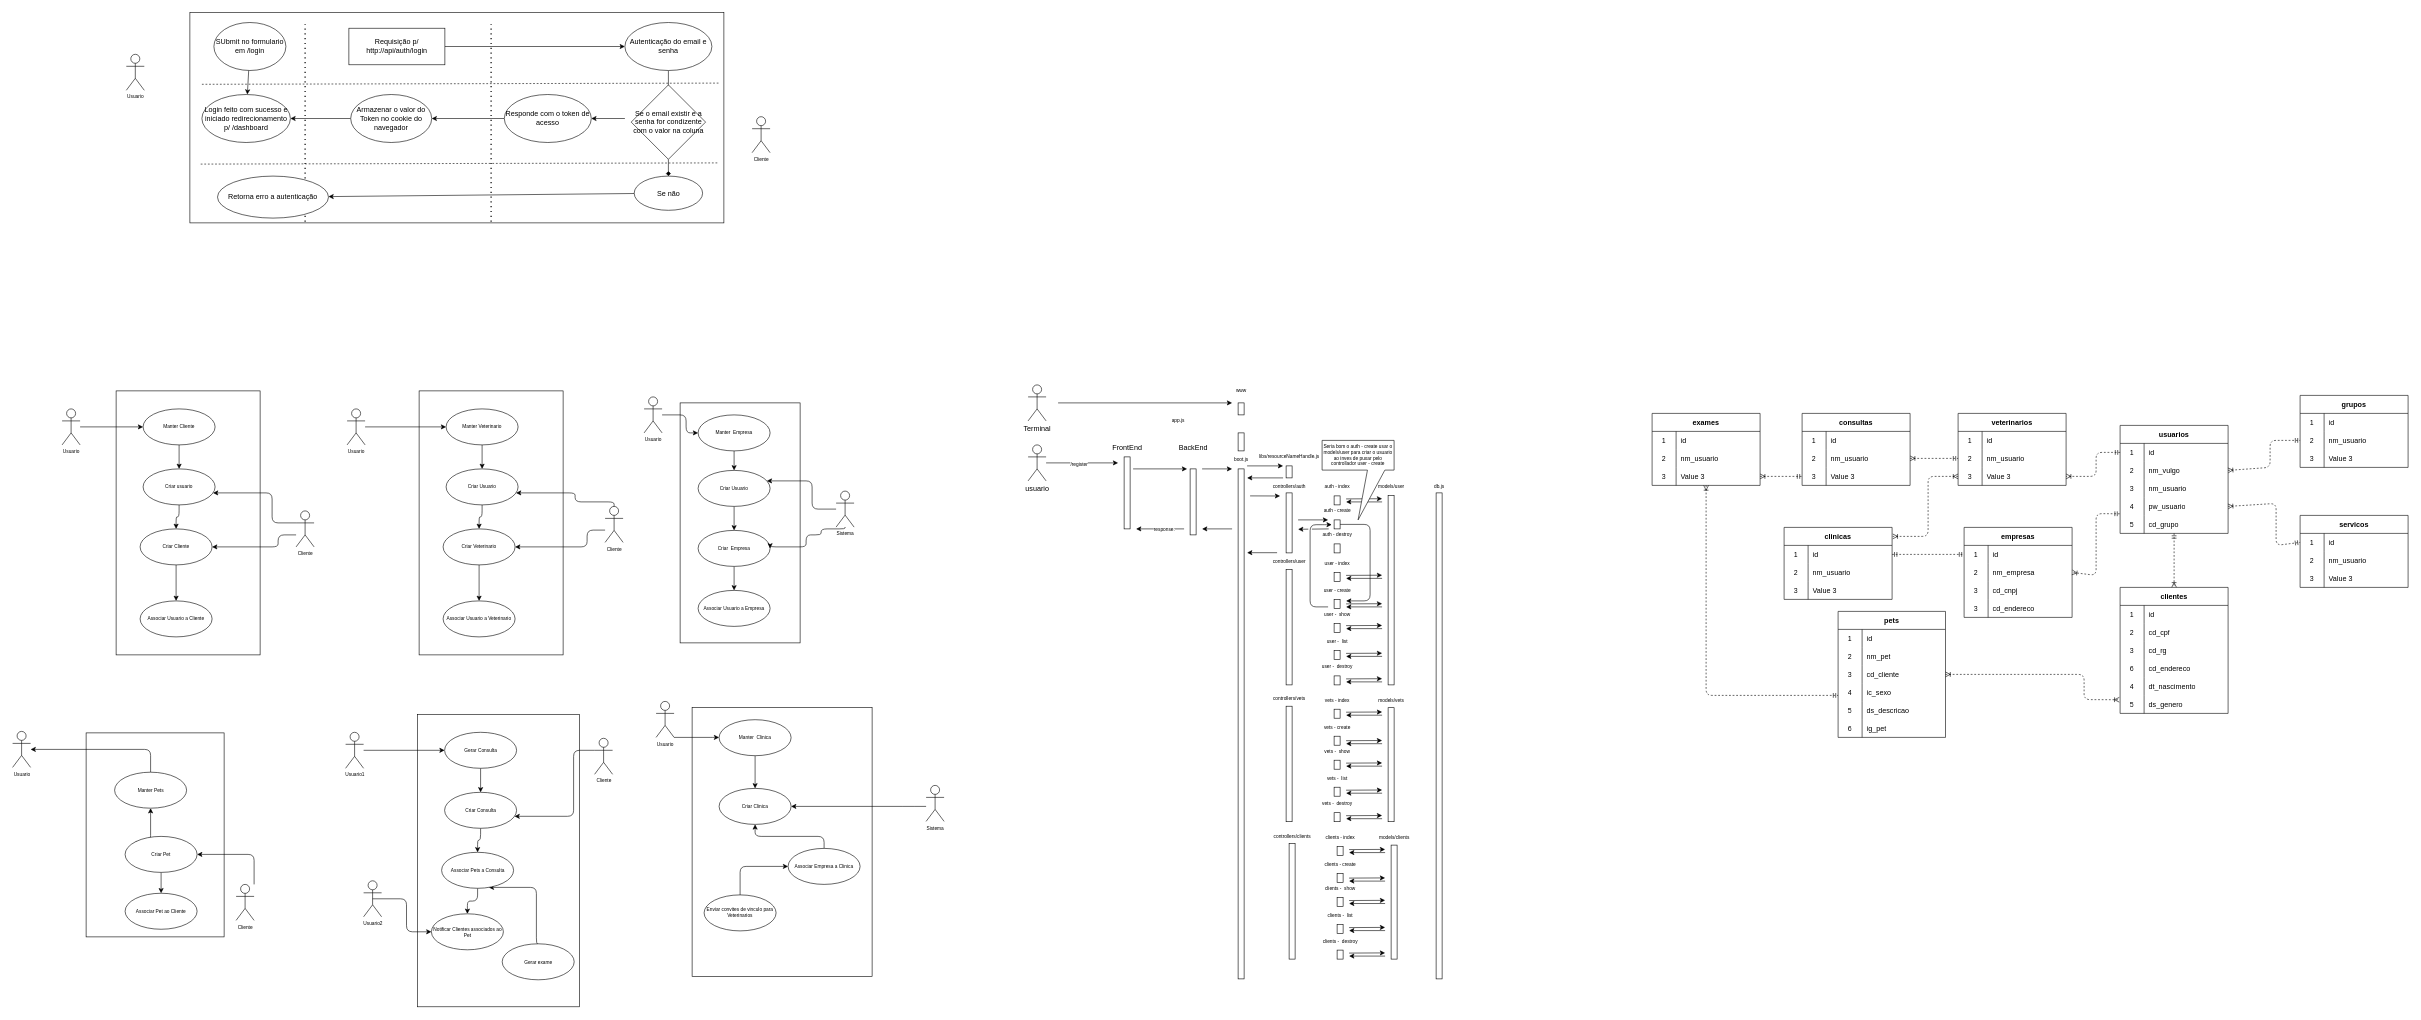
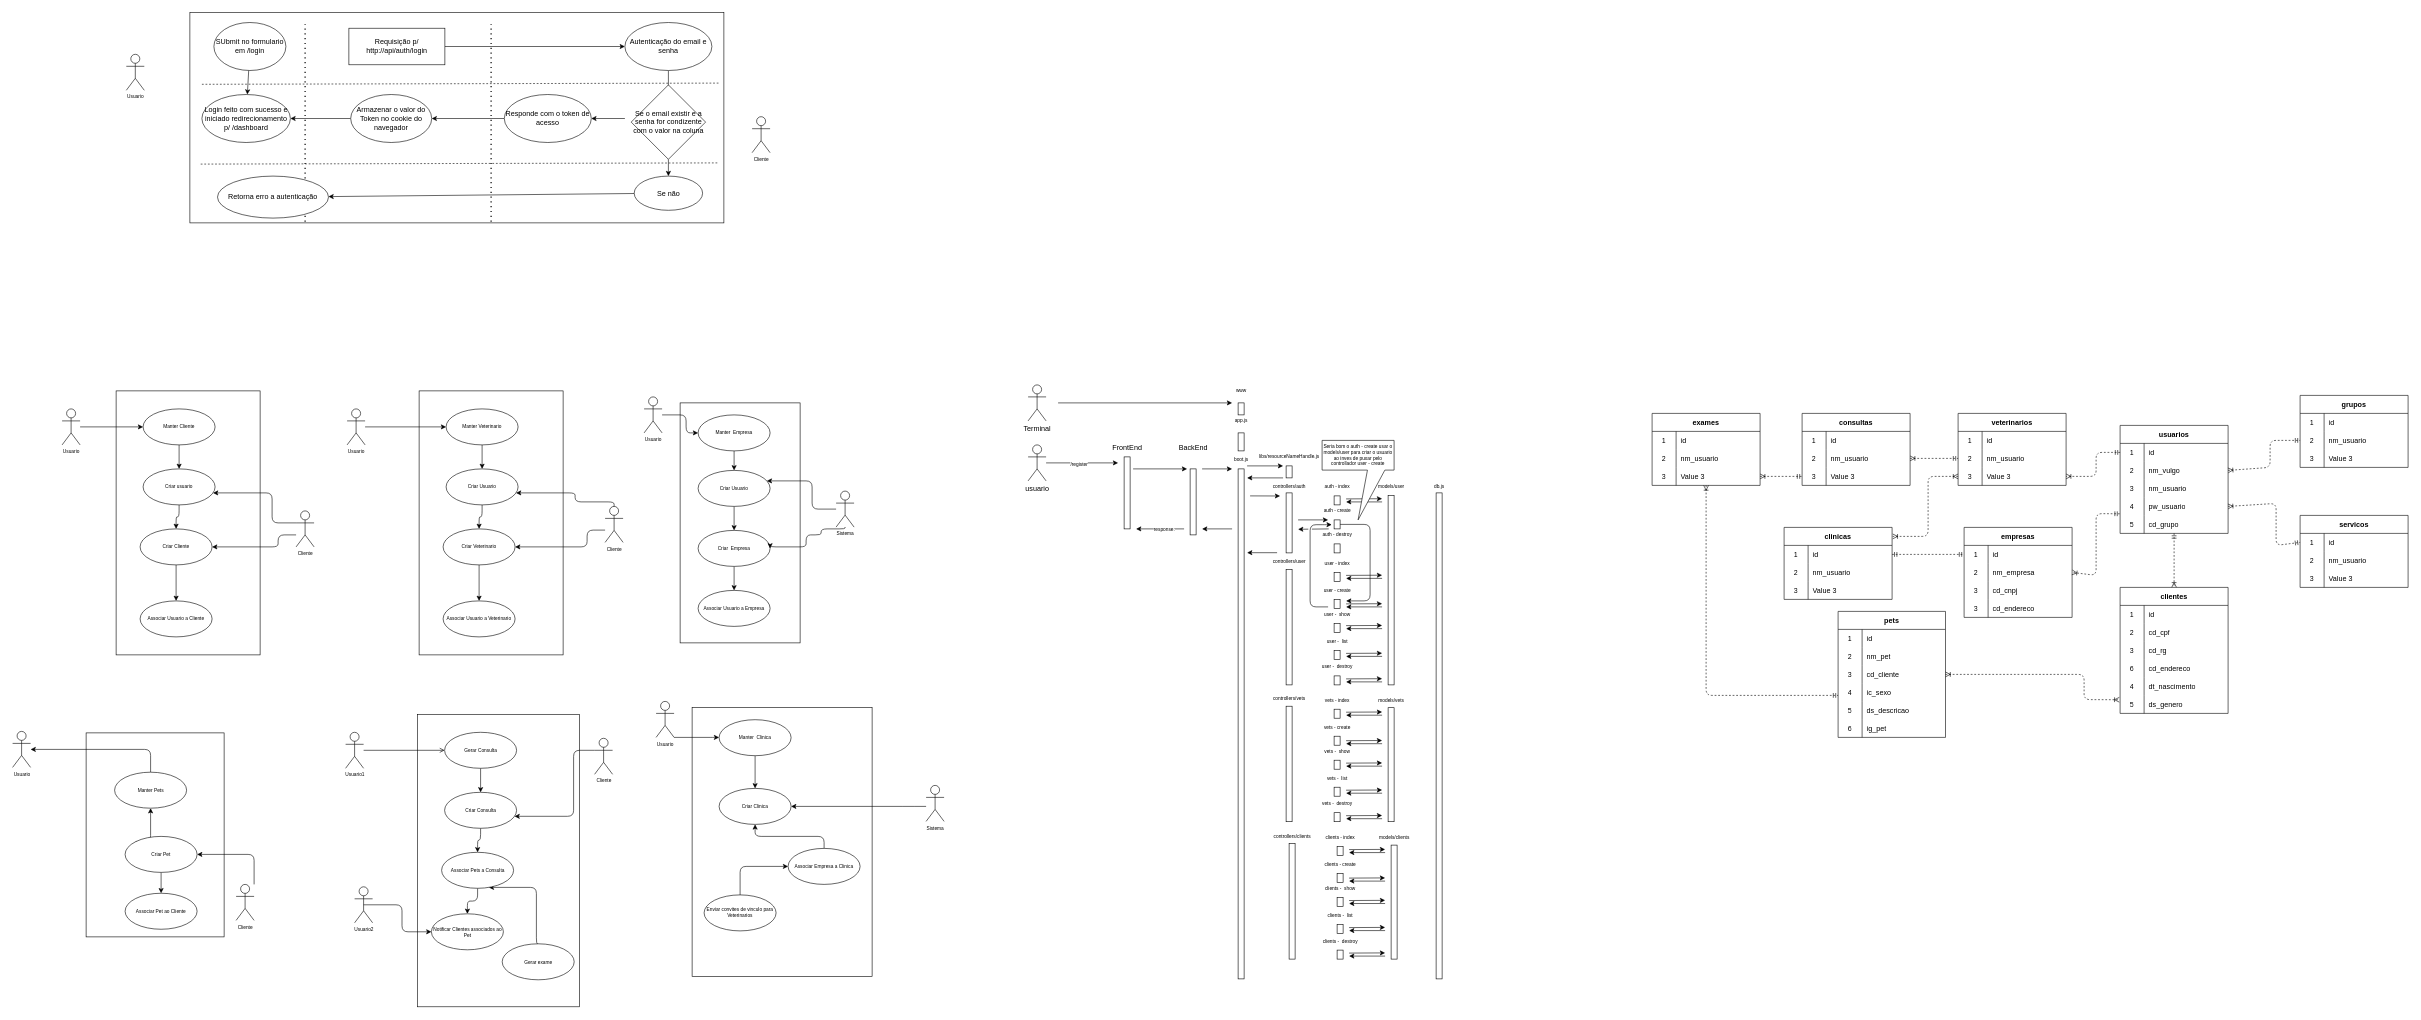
edge "Se o email existir e a senha for condizente com o valor na coluna" -> "Se não": arrowhead diamond -> classic
node "app.js": moved (1178, 421) -> (1241, 421)
edge "Usuario1" -> "Gerar Consulta": arrowhead classic -> open
node "Usuario2": moved (373, 899) -> (364, 905)
